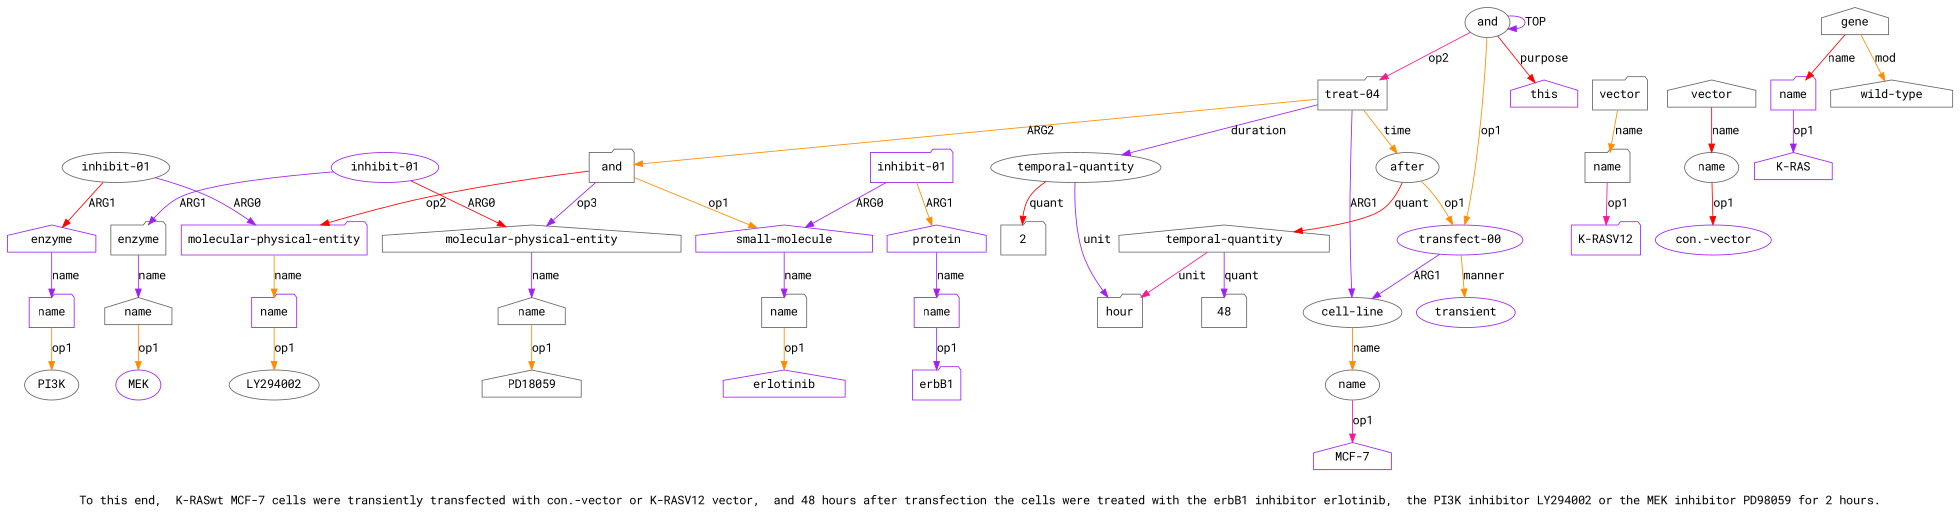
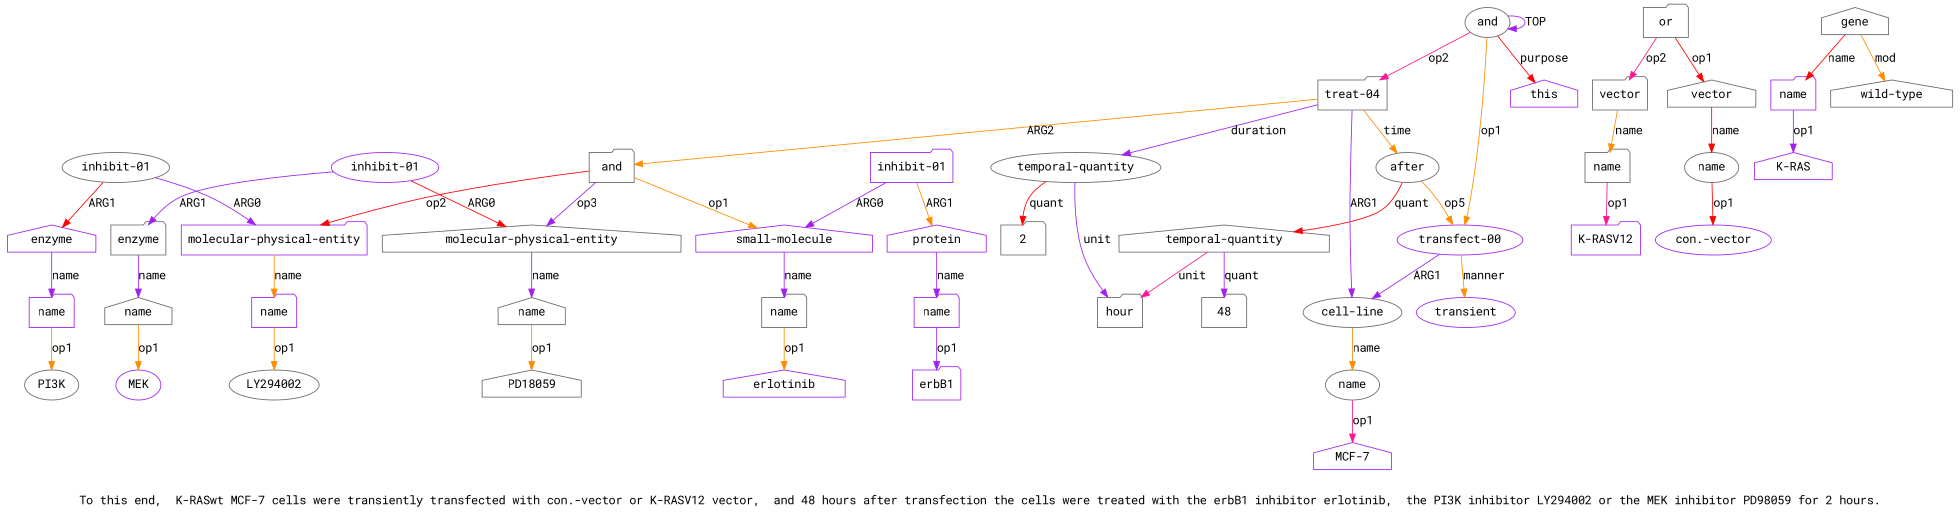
node "or": added
edge "after" -> "transfect-00": label "op1" -> "op5"
